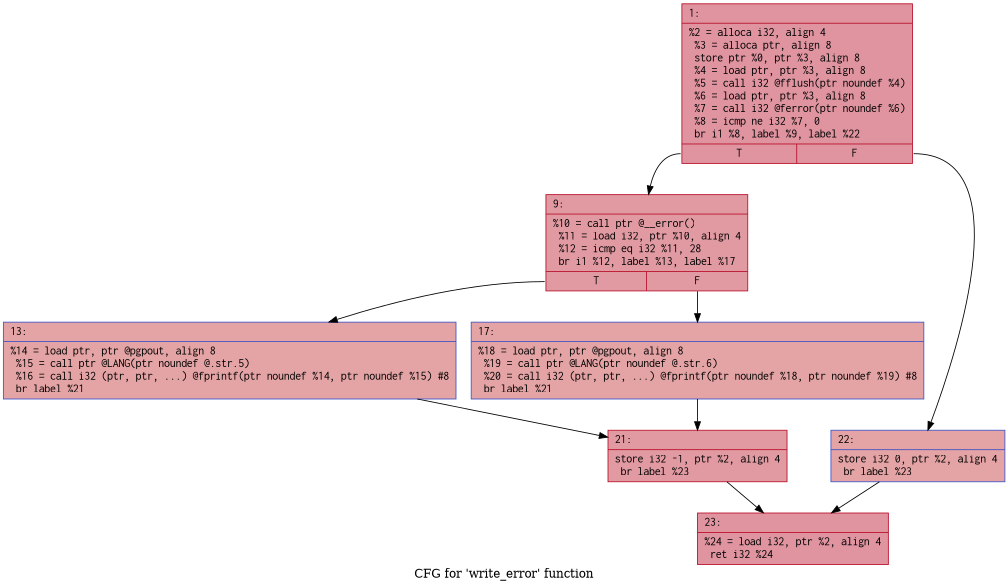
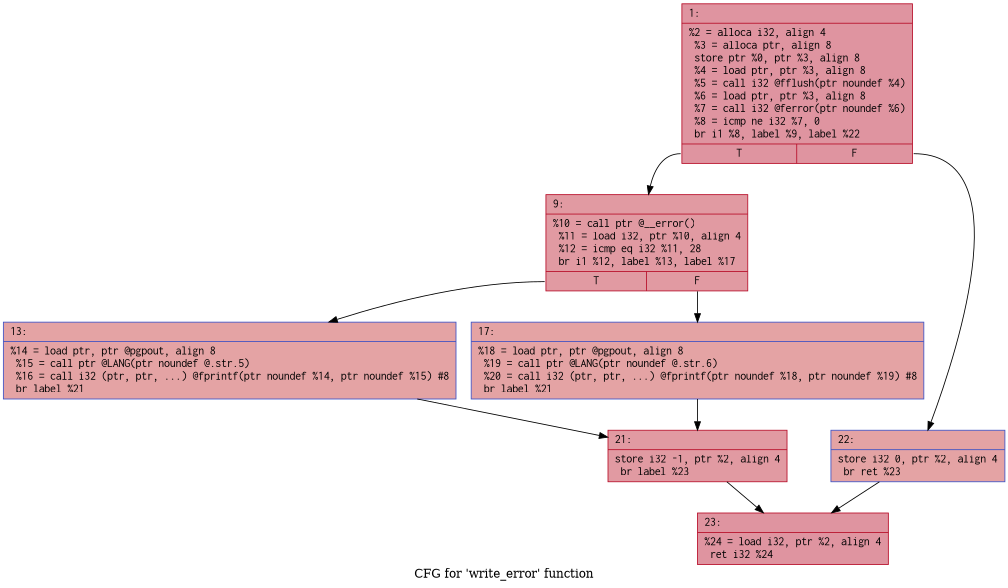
node "22:": text "br label %23" -> "br ret %23"
